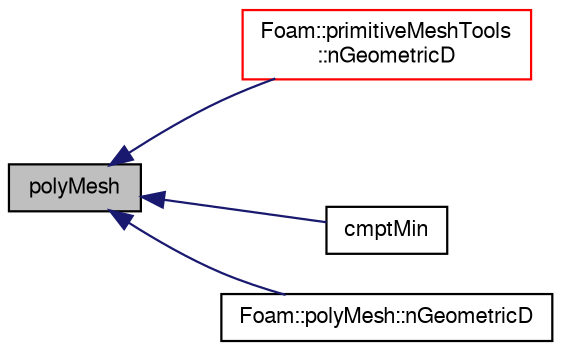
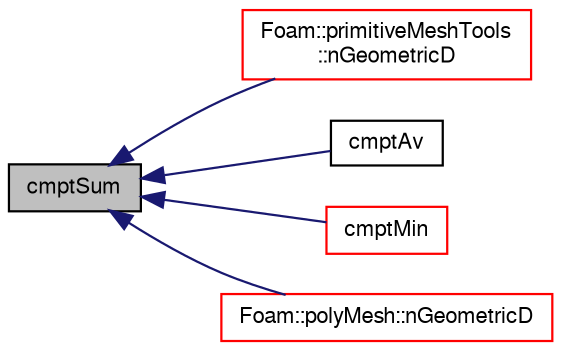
node "cmptAv": added
node "polyMesh": label "polyMesh" -> "cmptSum"
node "cmptMin": color black -> red
node "Foam::polyMesh::nGeometricD": color black -> red
